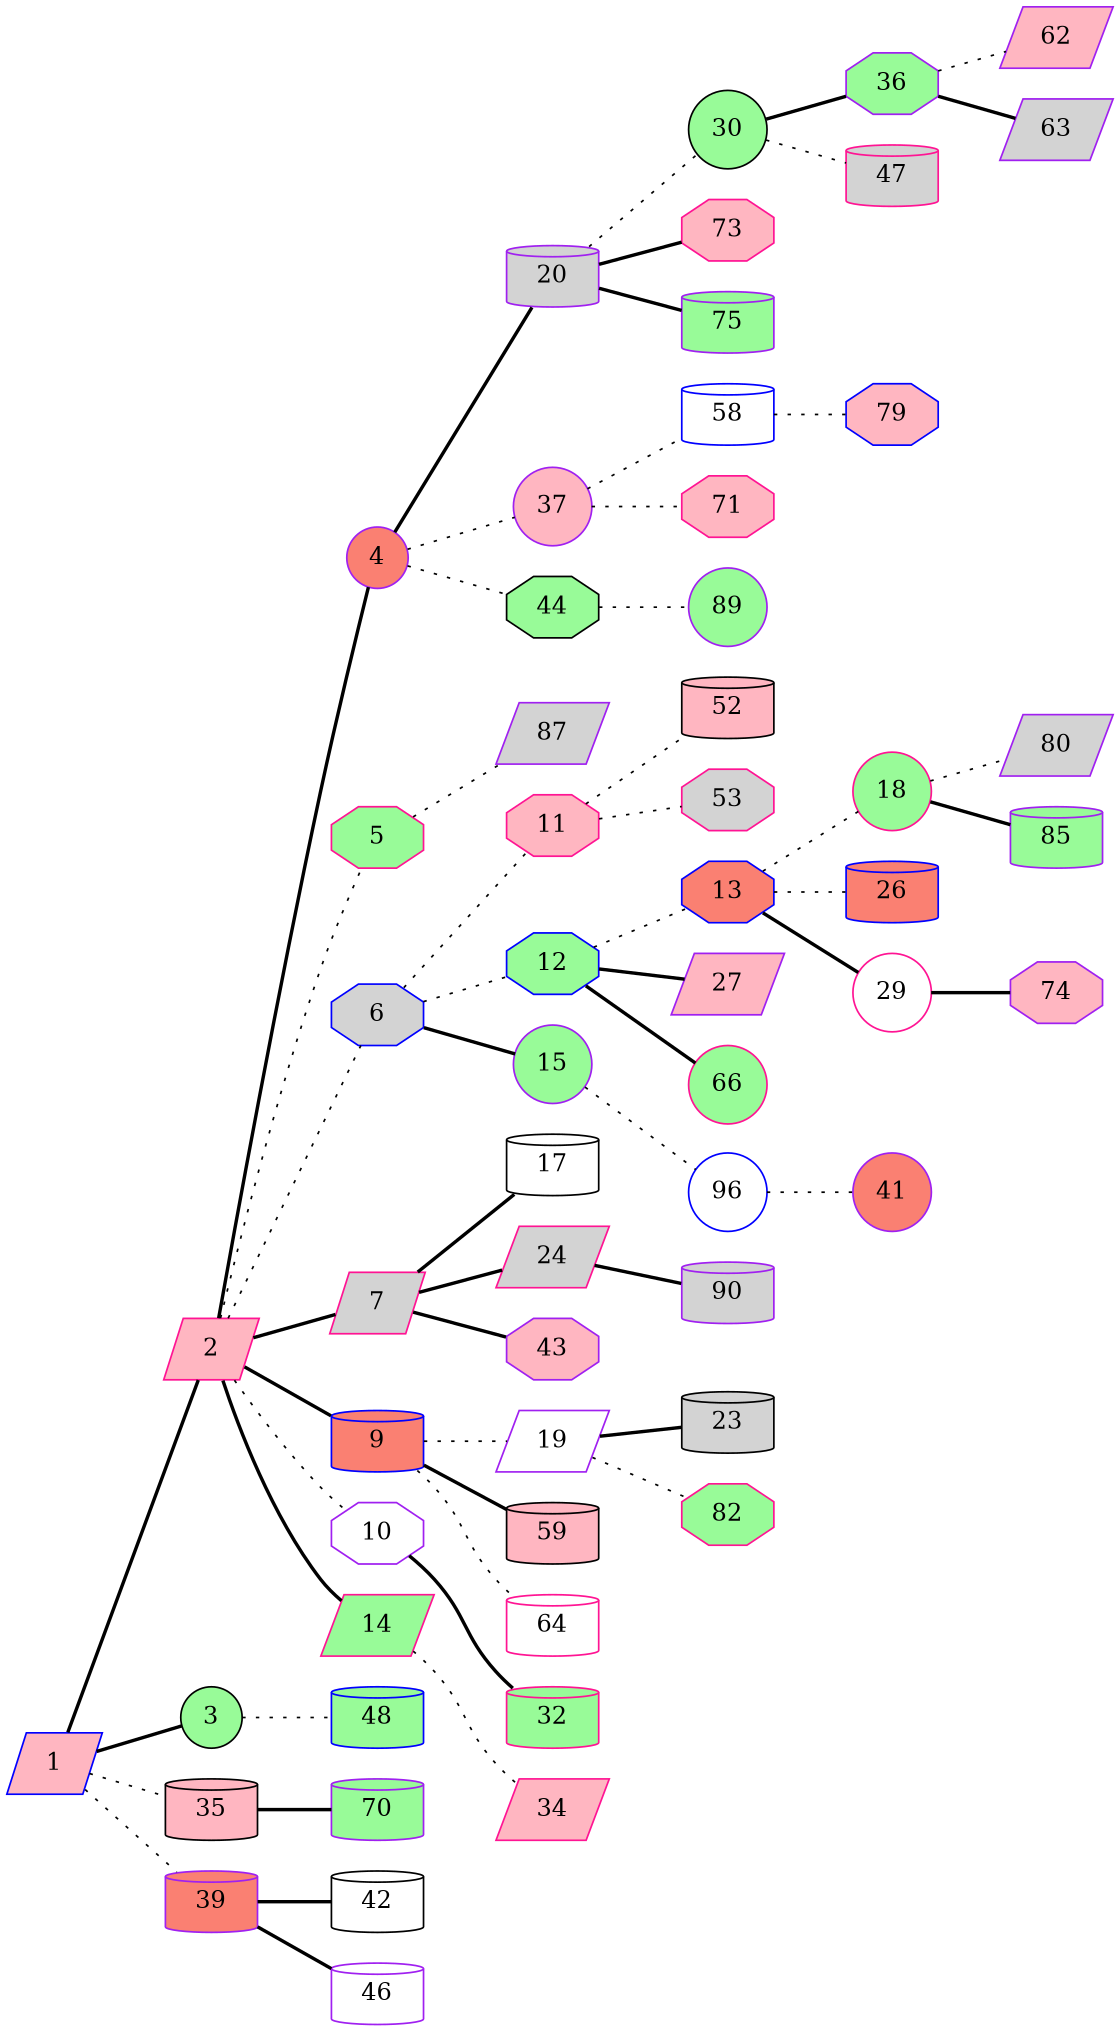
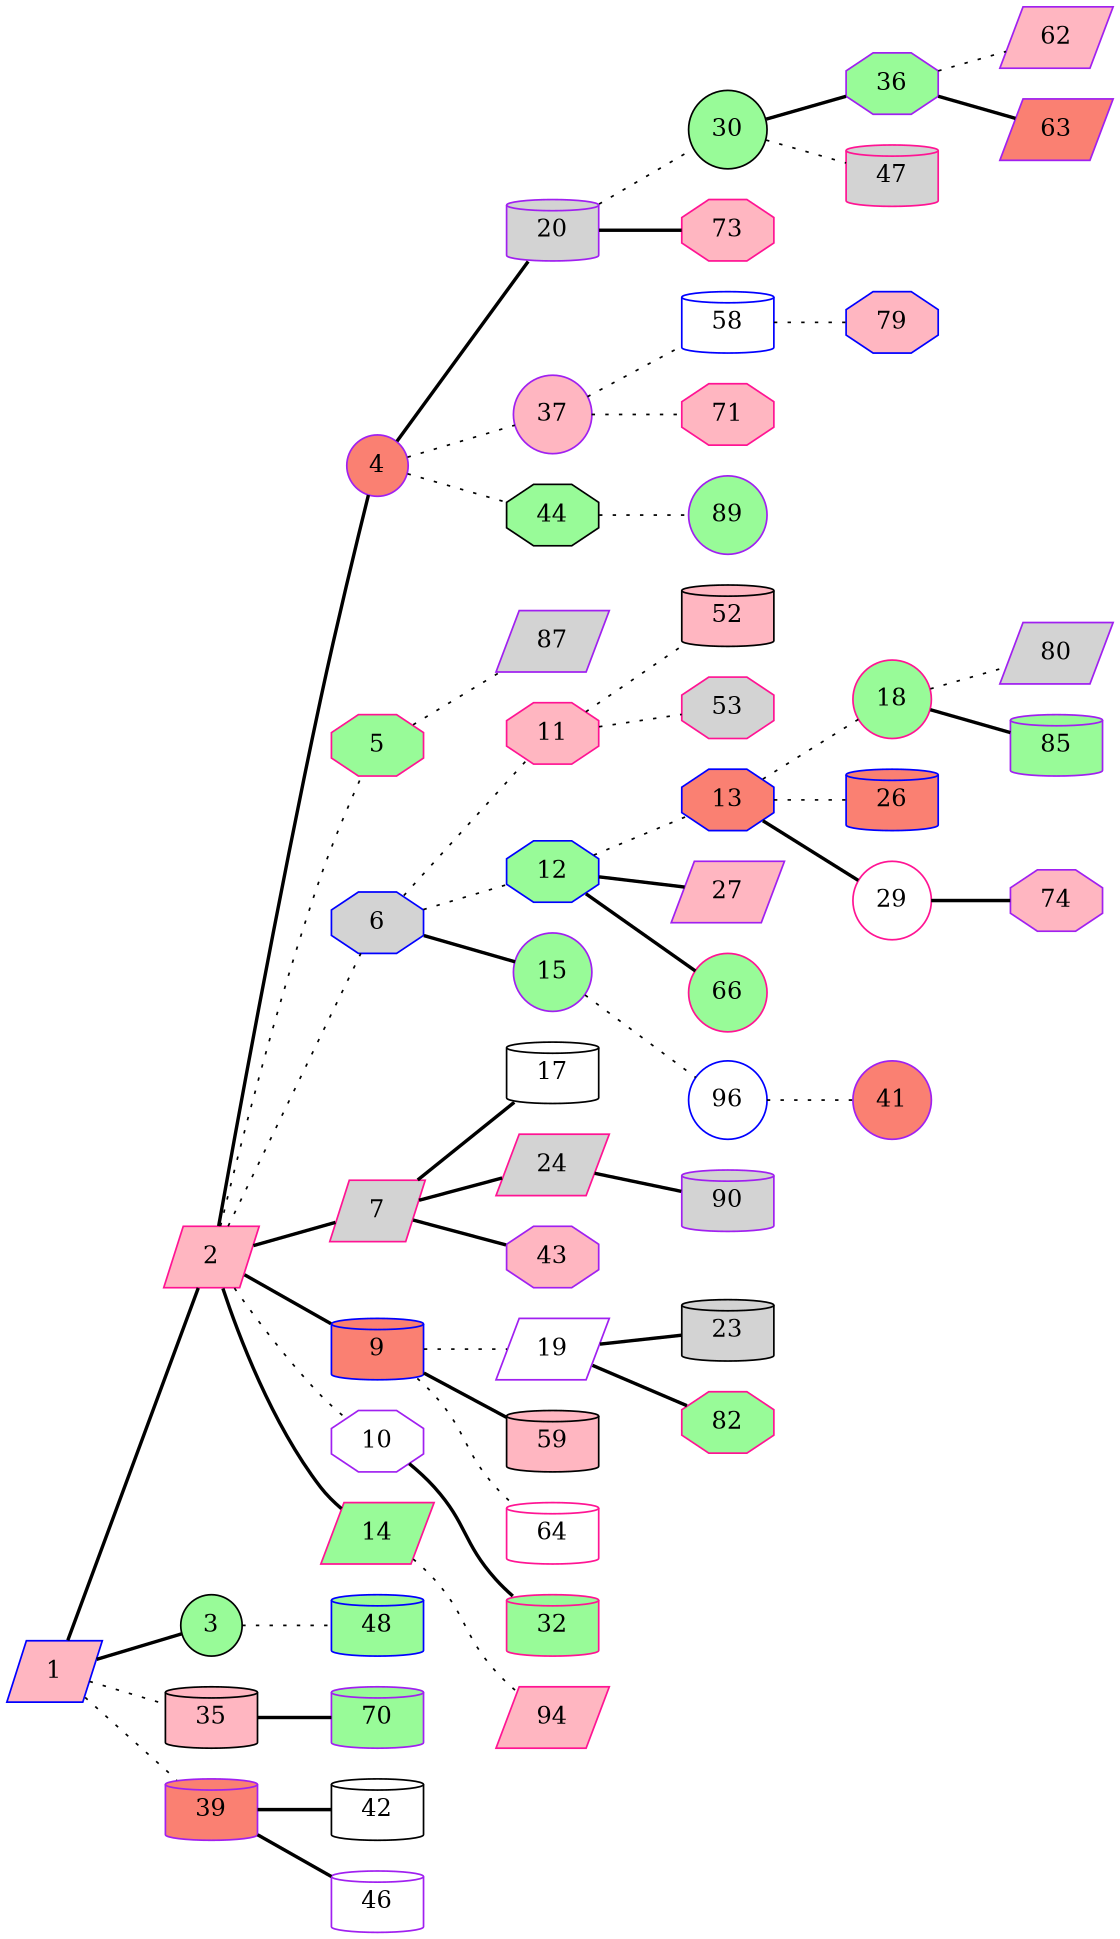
node "63": fillcolor lightgrey -> salmon
node "75": removed
edge "19" -- "82": style dotted -> bold
node "34": label "34" -> "94"
